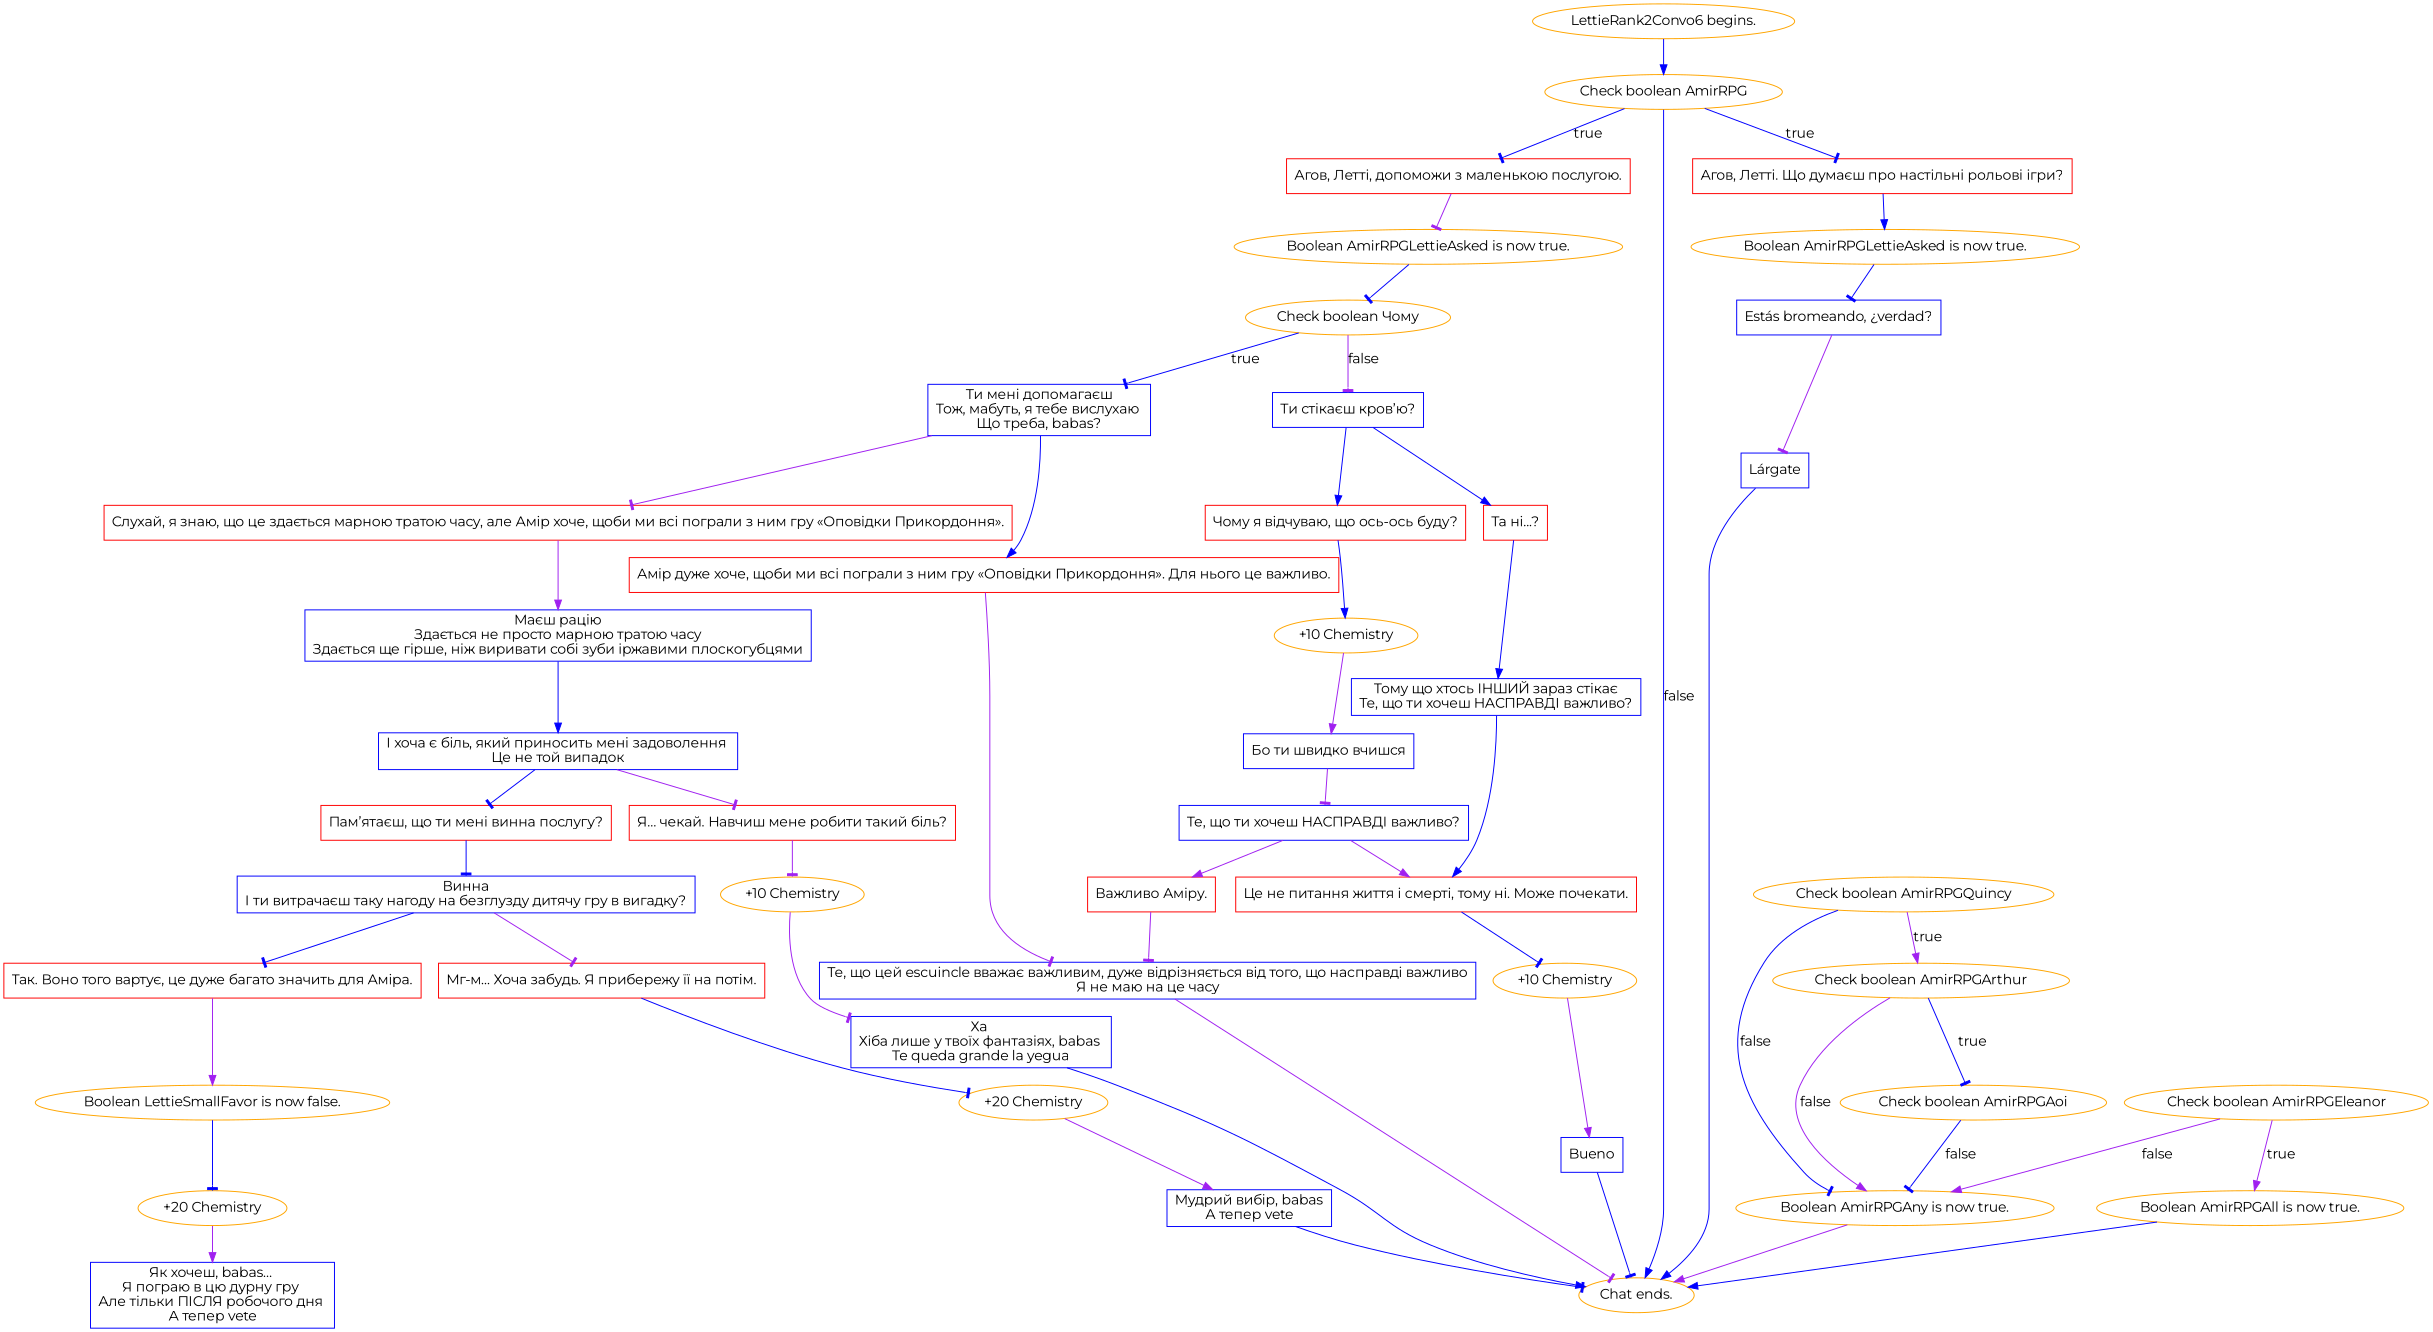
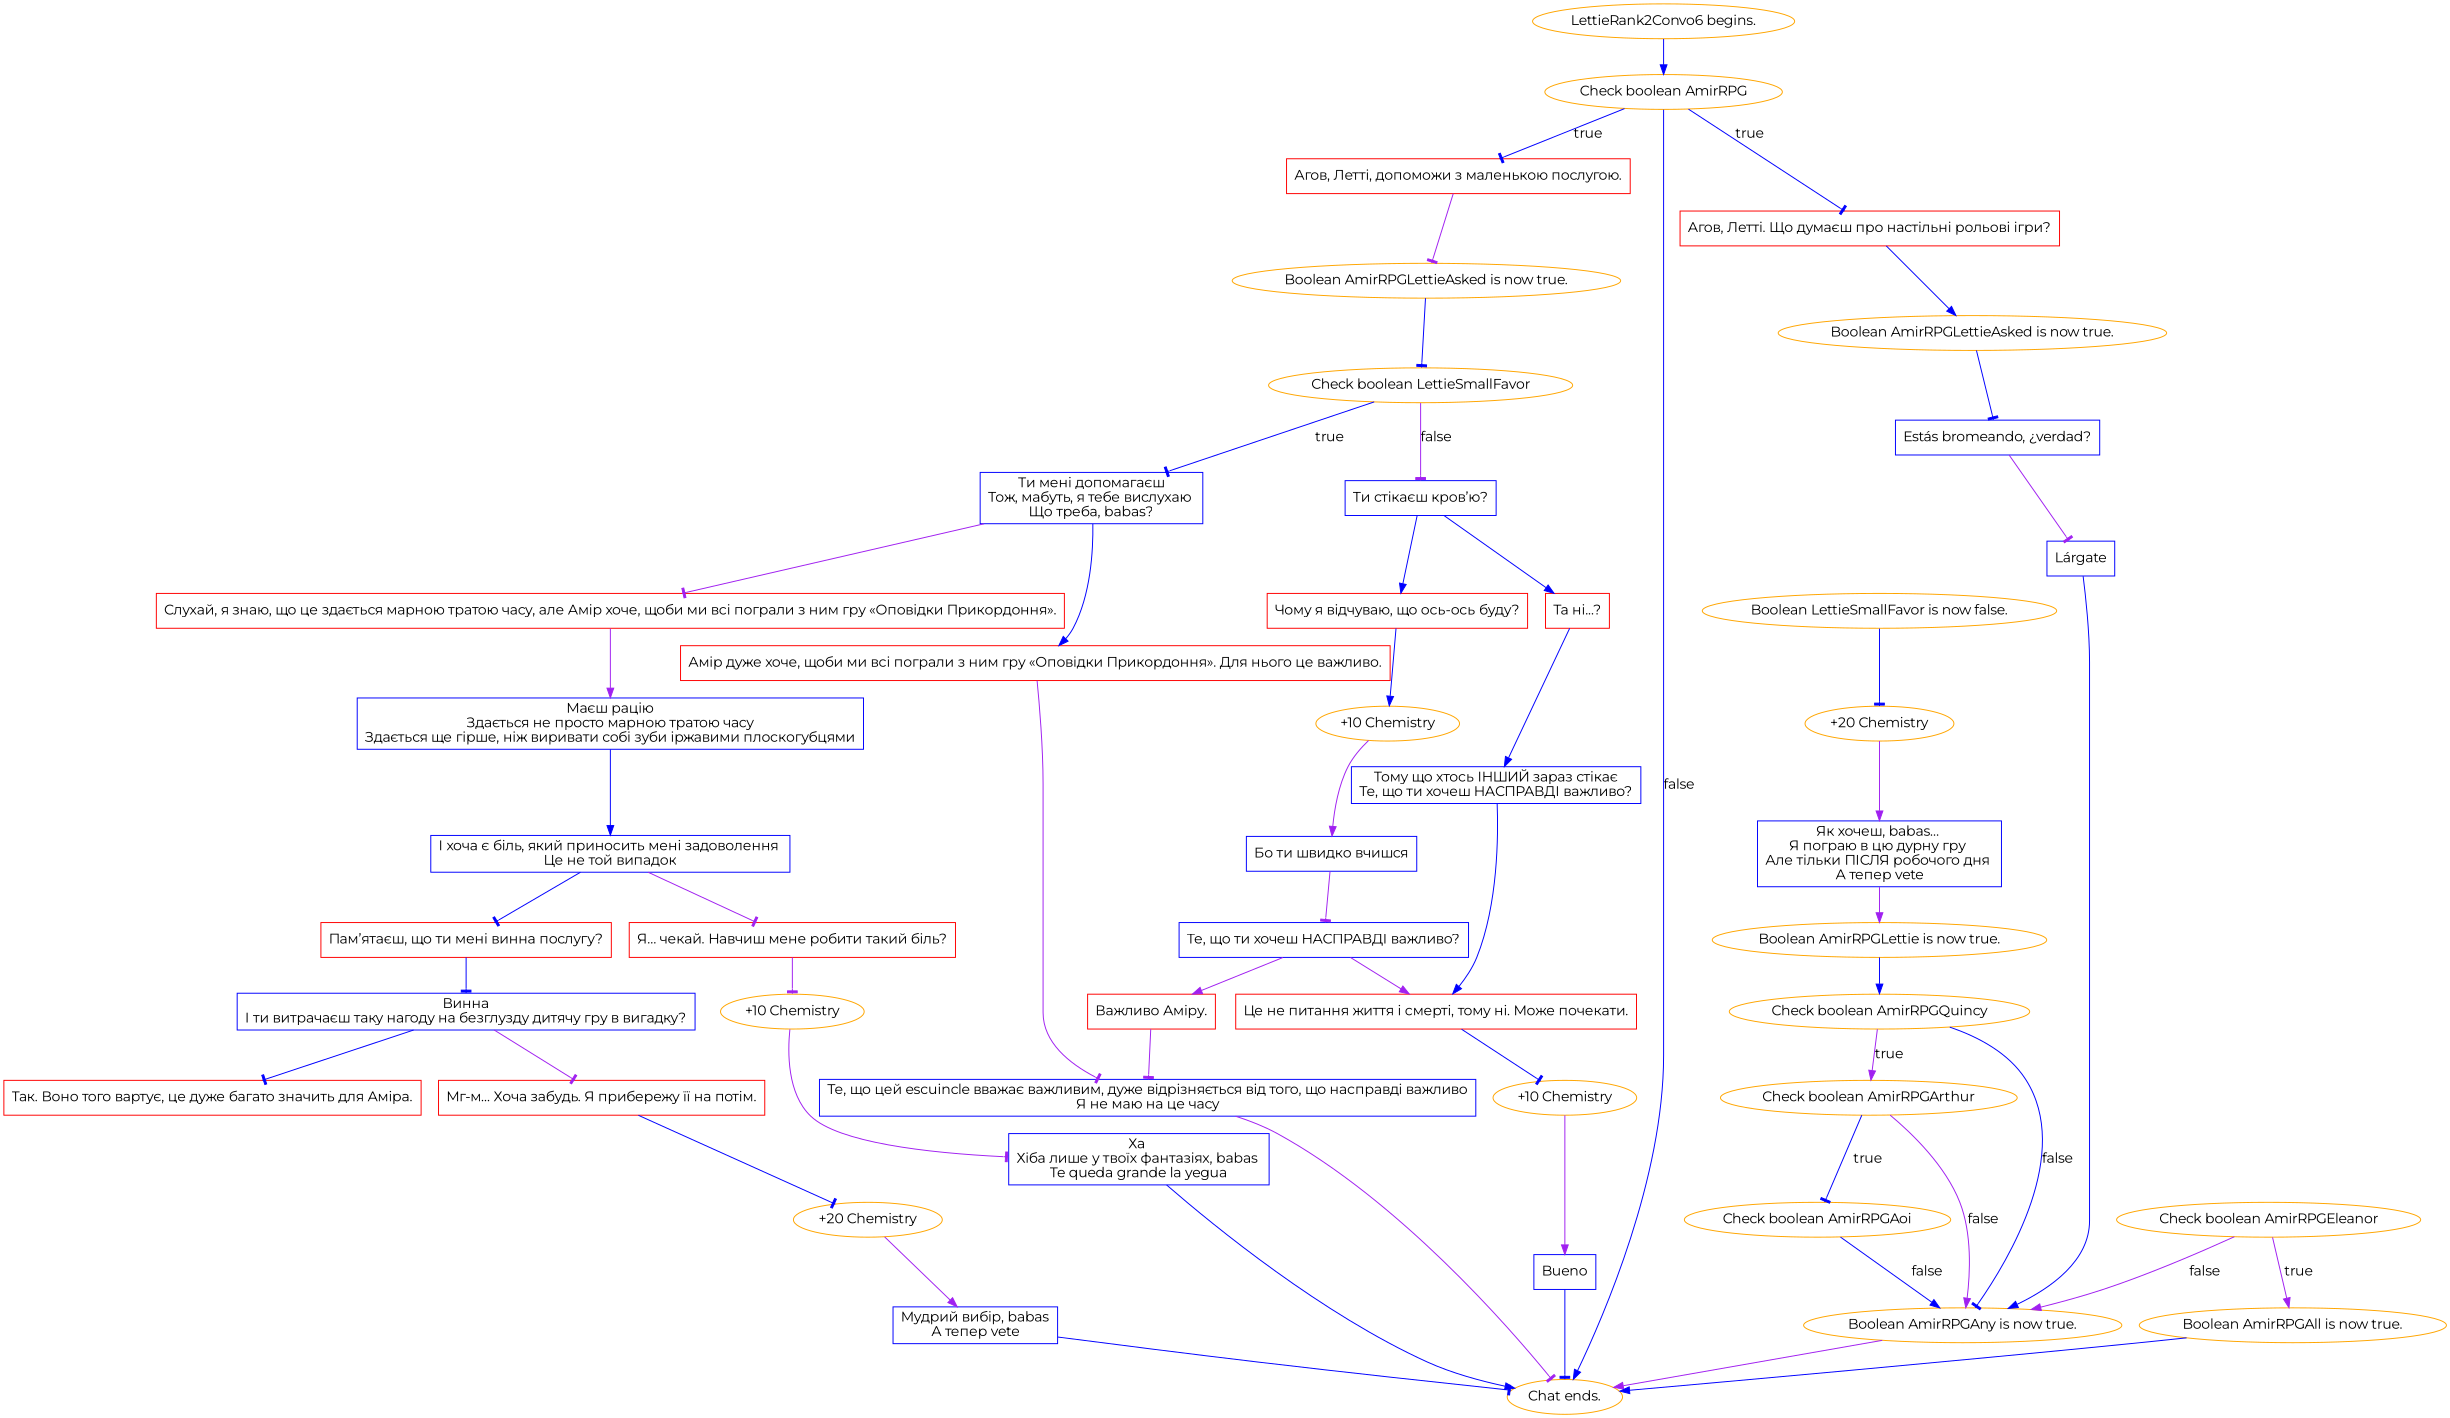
node "Check boolean Чому": label "Check boolean Чому" -> "Check boolean LettieSmallFavor"
edge "Lárgate" -> "Chat ends.": now "Lárgate" -> "Boolean AmirRPGAny is now true."
node "Boolean AmirRPGLettie is now true.": added
edge "Так. Воно того вартує, це дуже багато значить для Аміра." -> "Boolean LettieSmallFavor is now false.": removed
edge "Check boolean AmirRPGAoi" -> "Boolean AmirRPGAny is now true.": arrowhead tee -> normal
